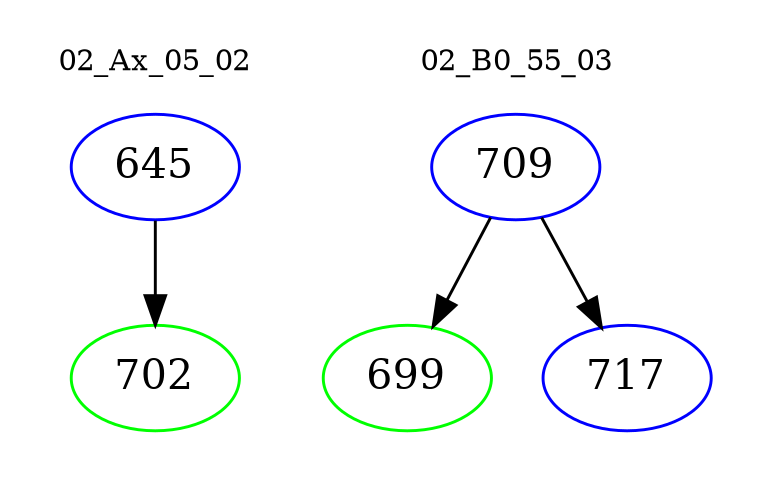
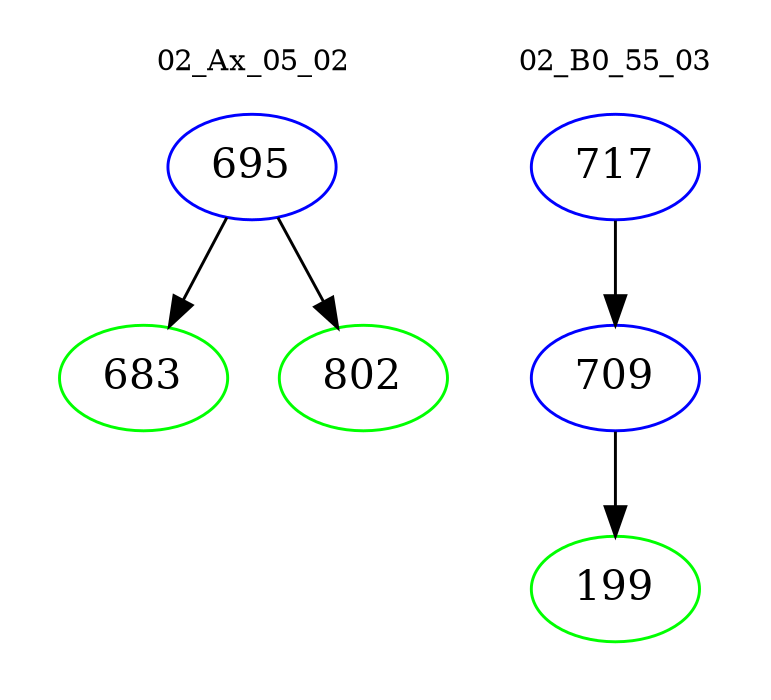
node "645": label "645" -> "695"
edge "709" -> "717": reversed
node "683": added
node "702": label "702" -> "802"
node "699": label "699" -> "199"
